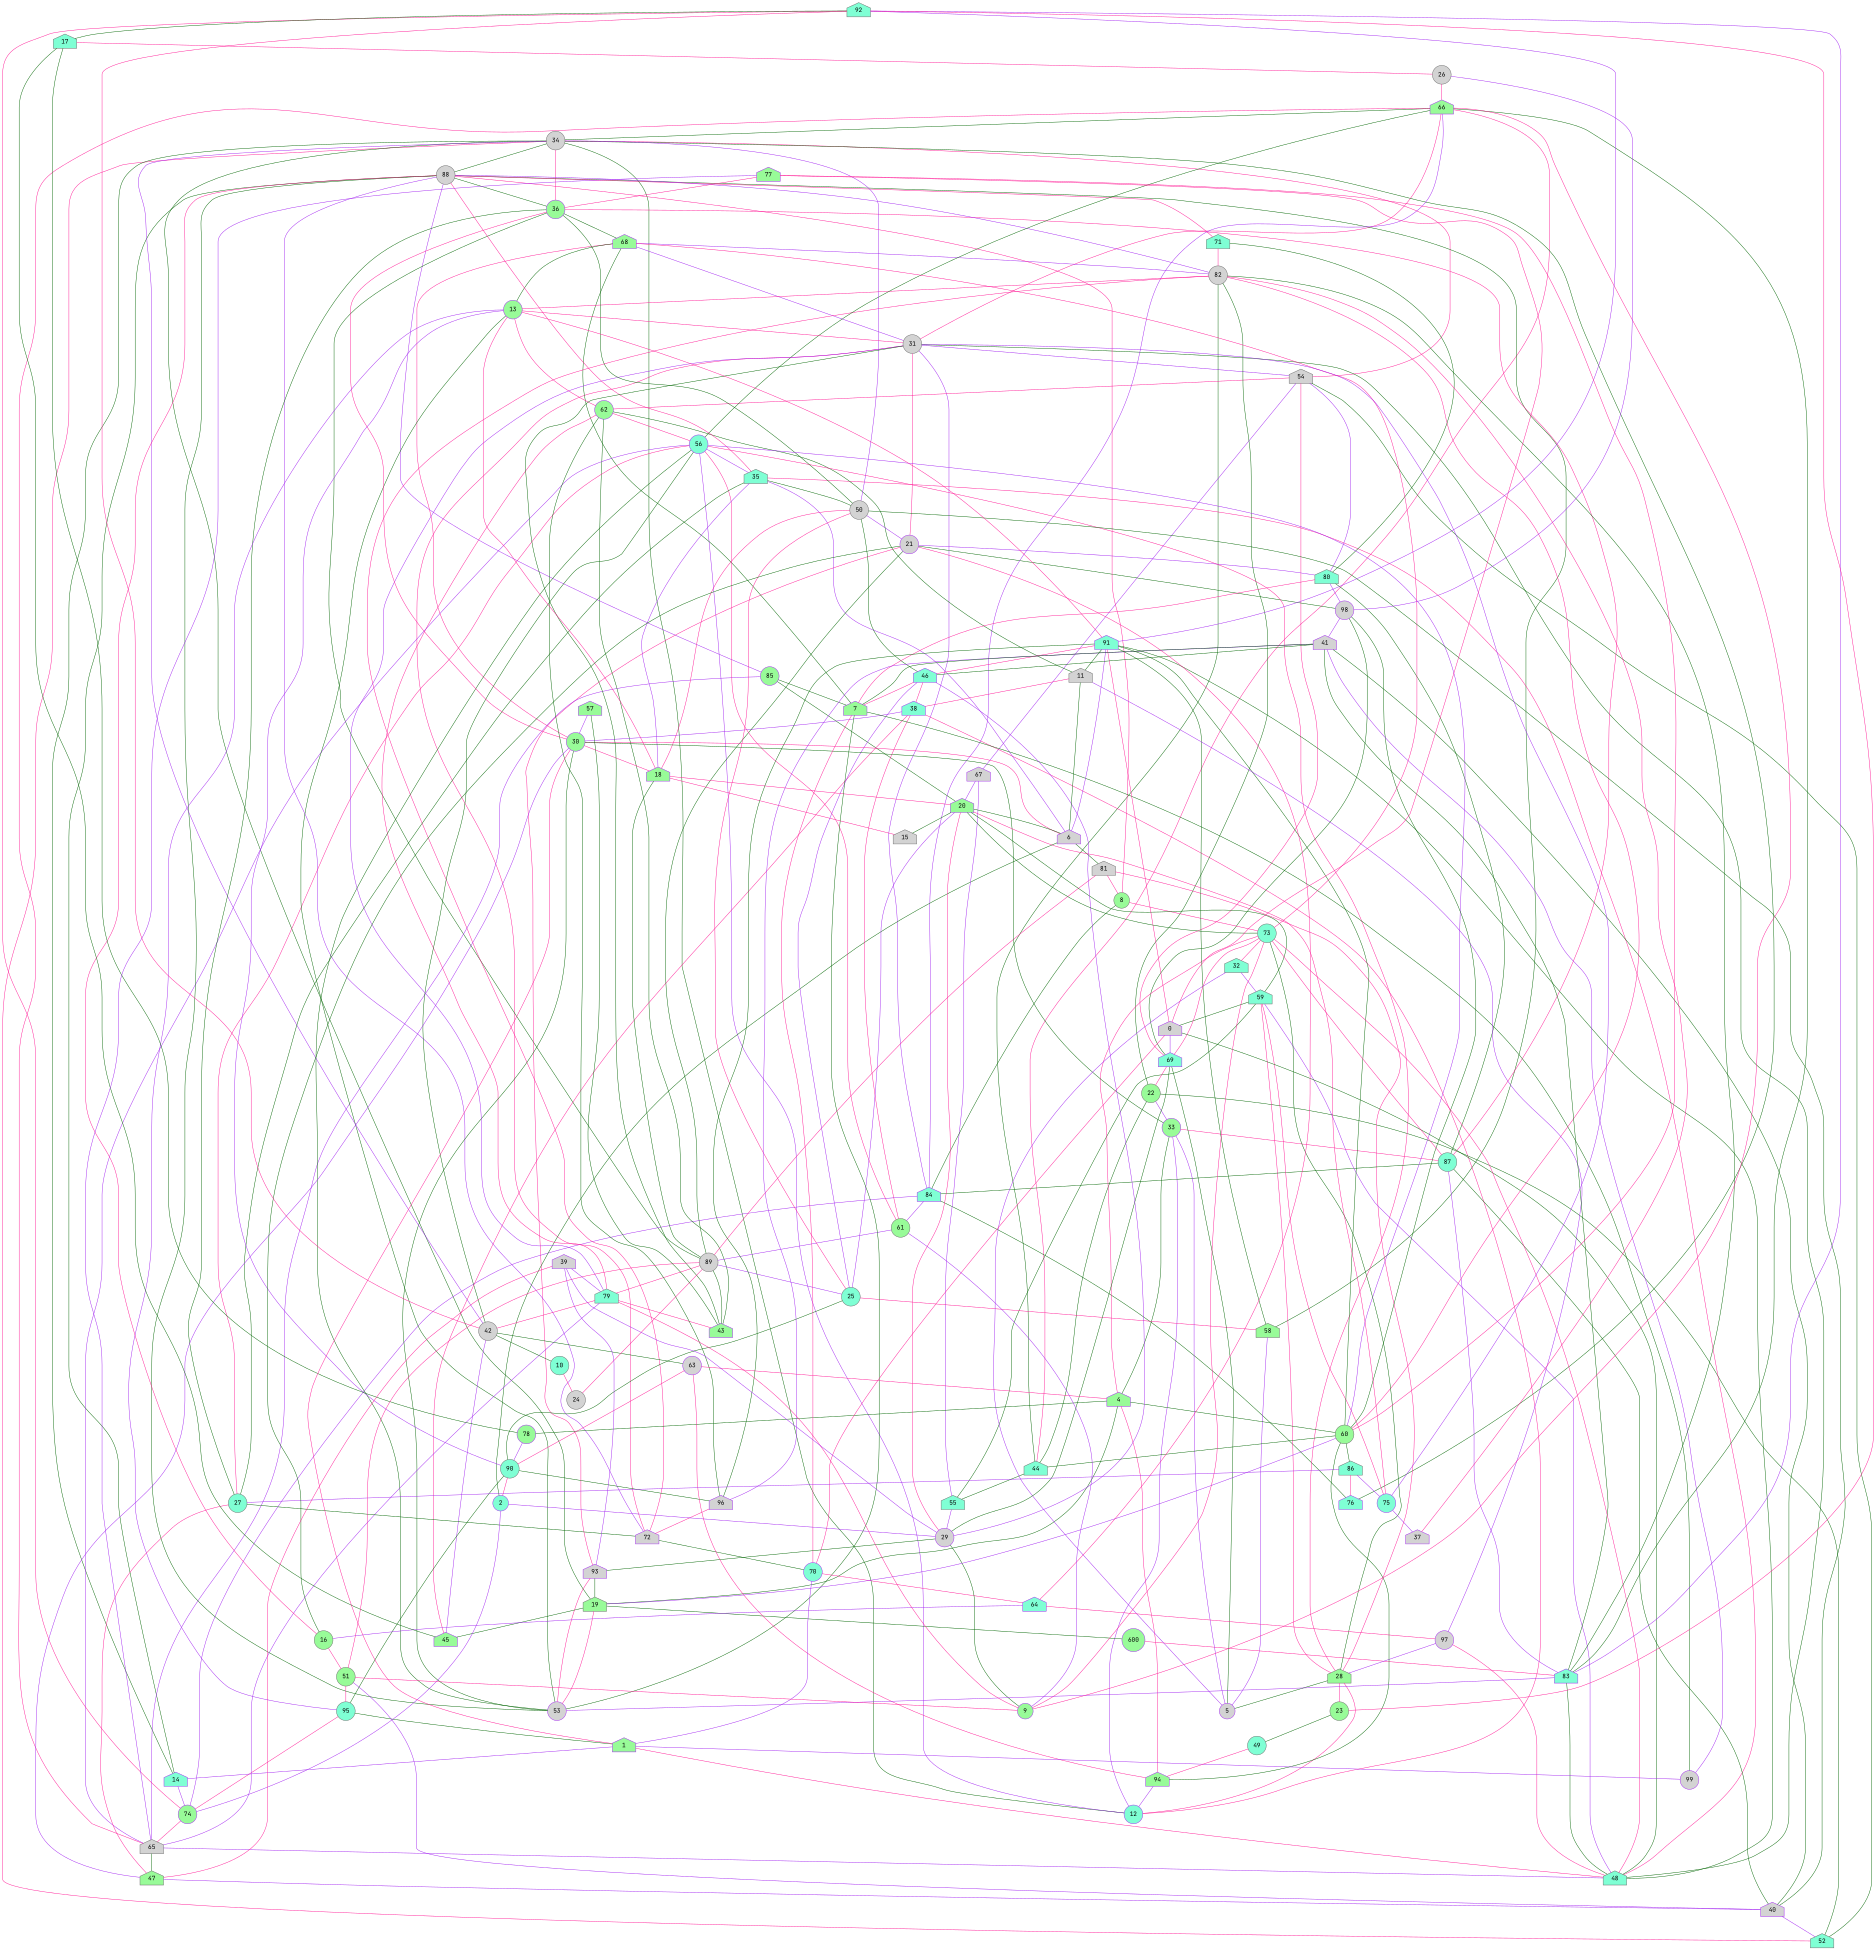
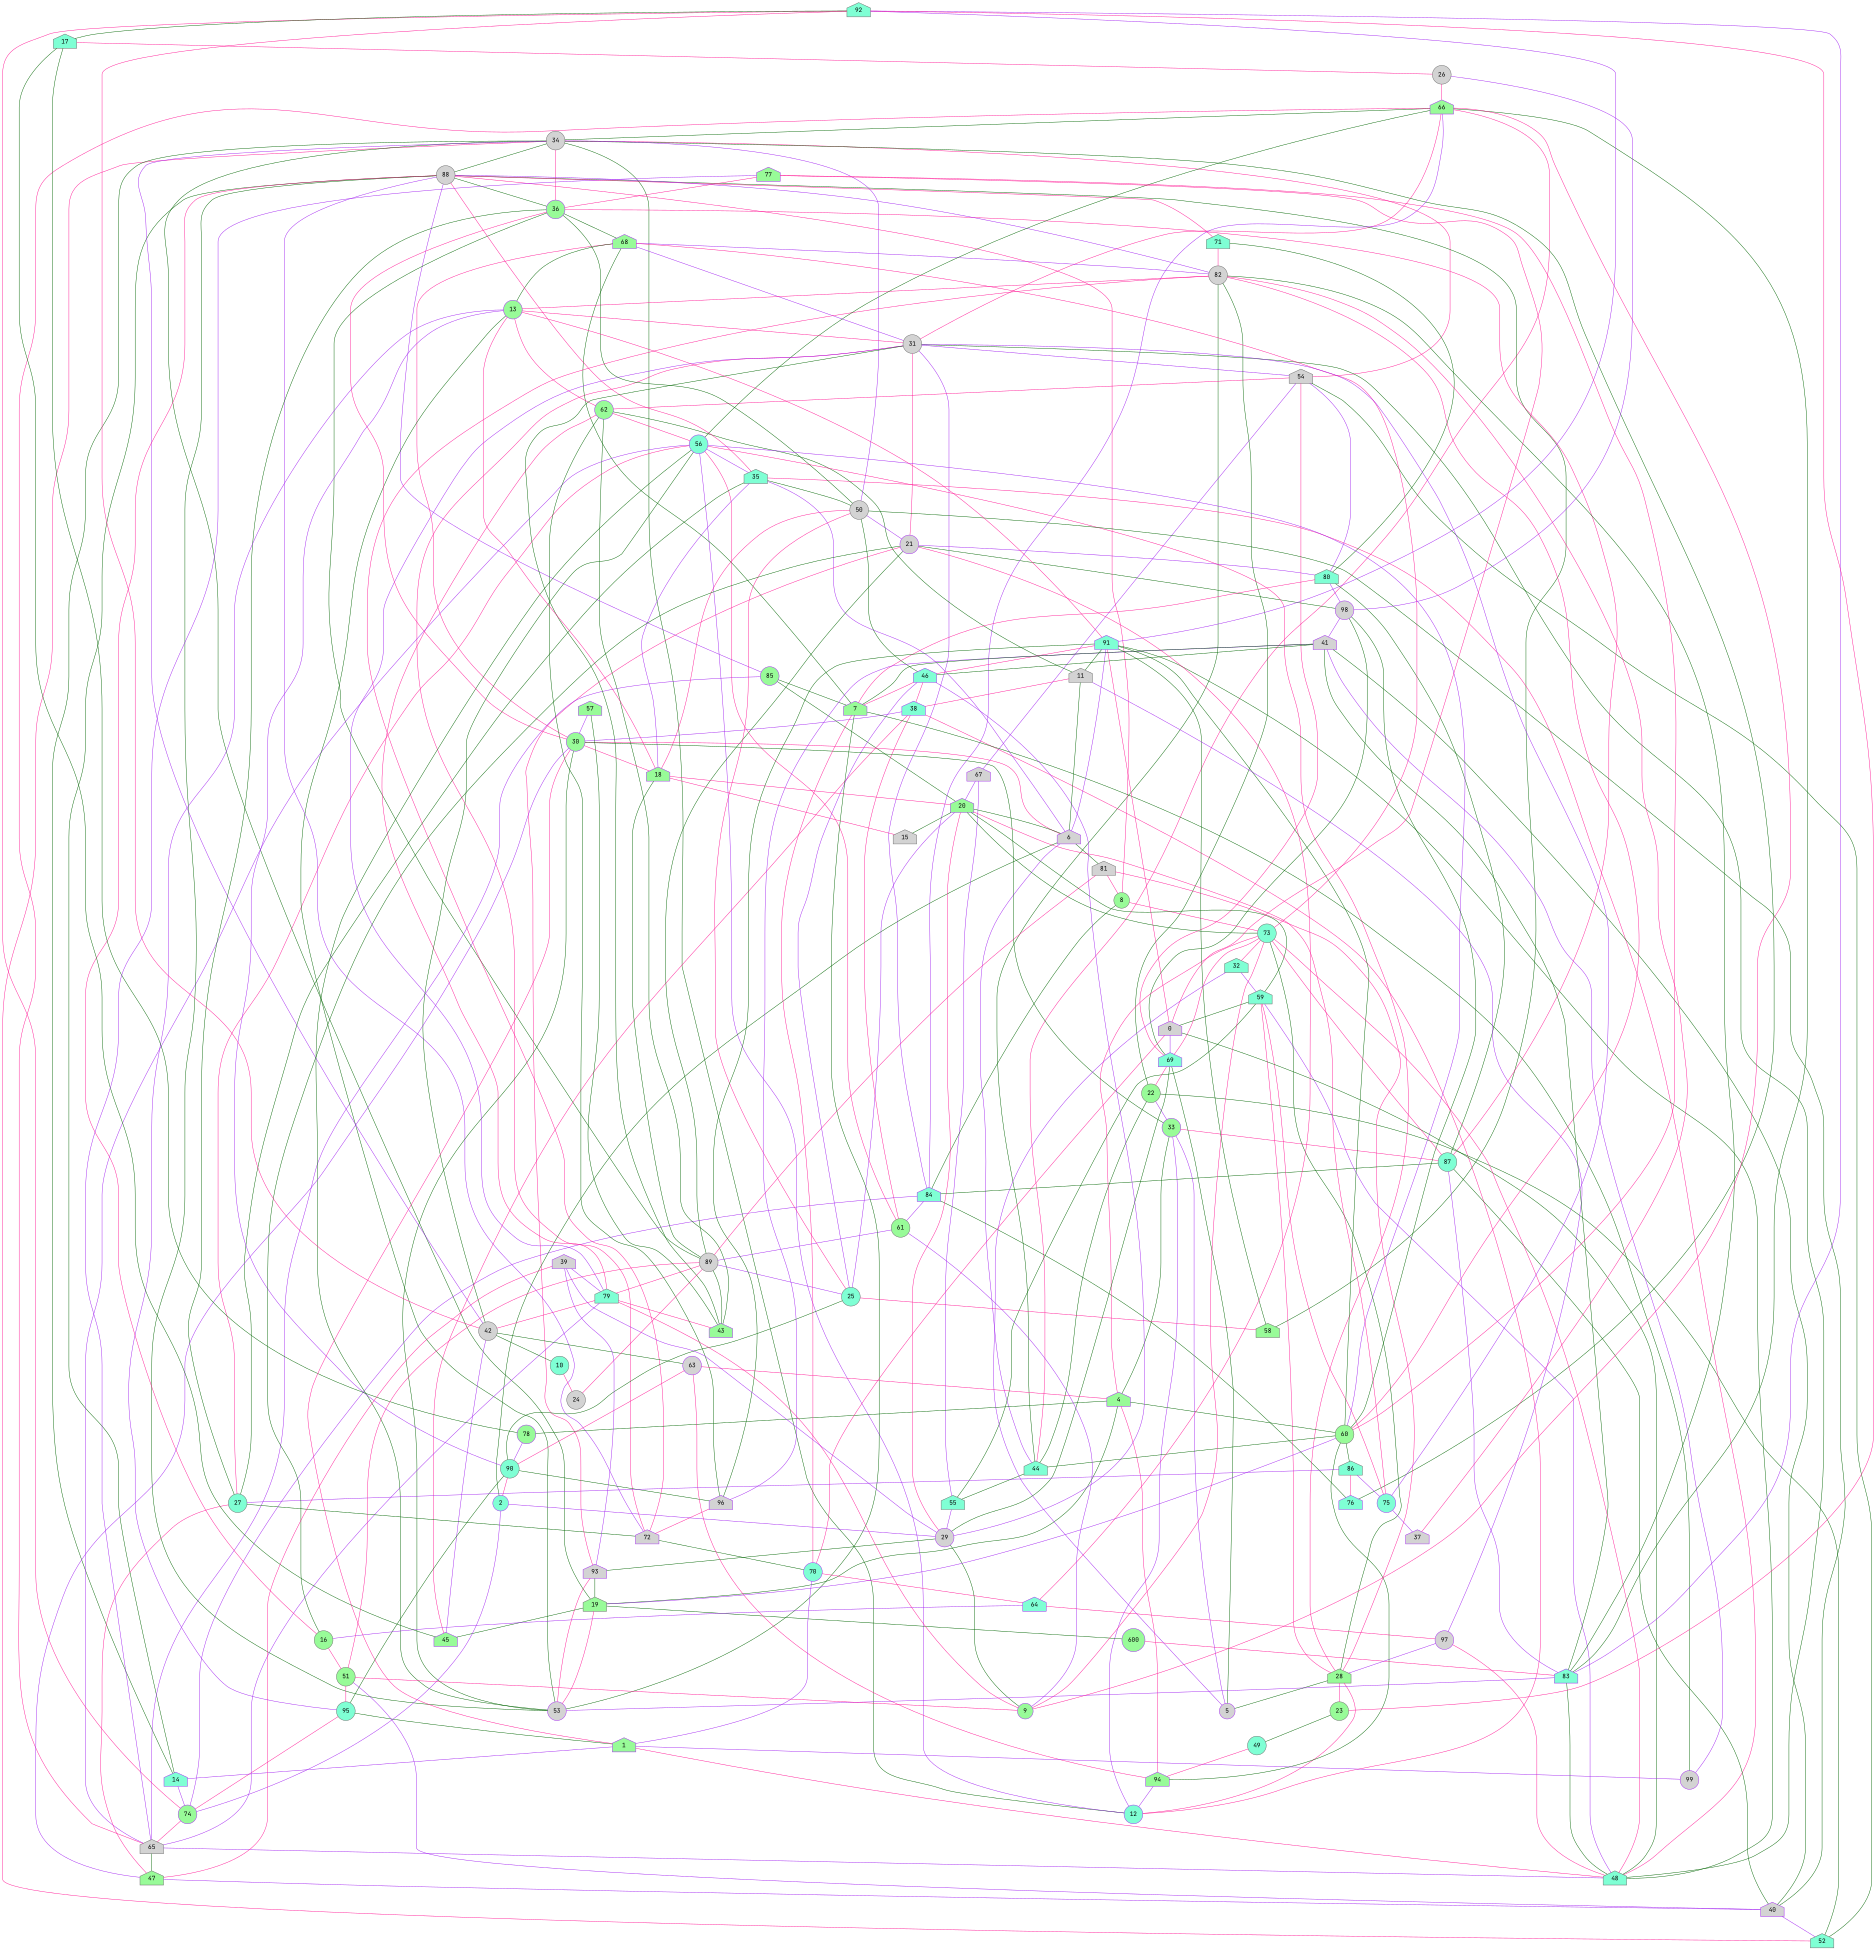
edge "6" -- "44": added
edge "58" -- "5": removed
